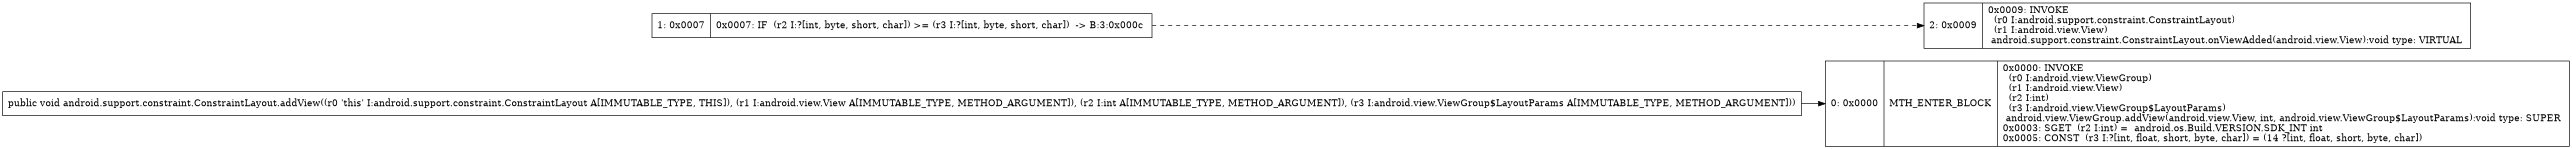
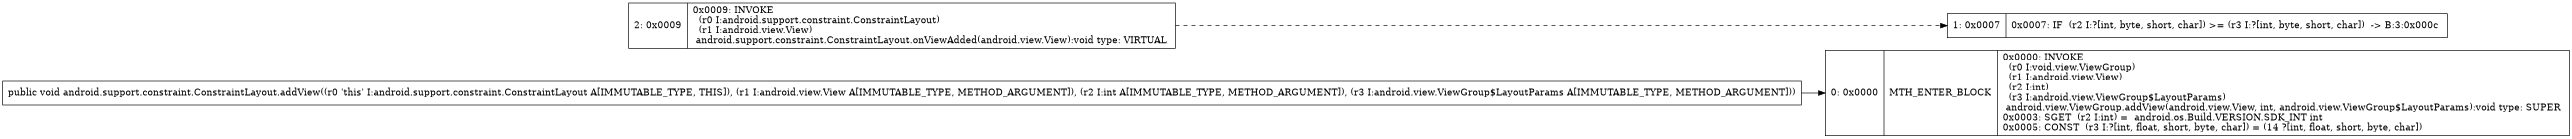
edge "1: 0x0007" -> "2: 0x0009": reversed
node "0: 0x0000": text "(r0 I:android.view.ViewGroup)" -> "(r0 I:void.view.ViewGroup)"
